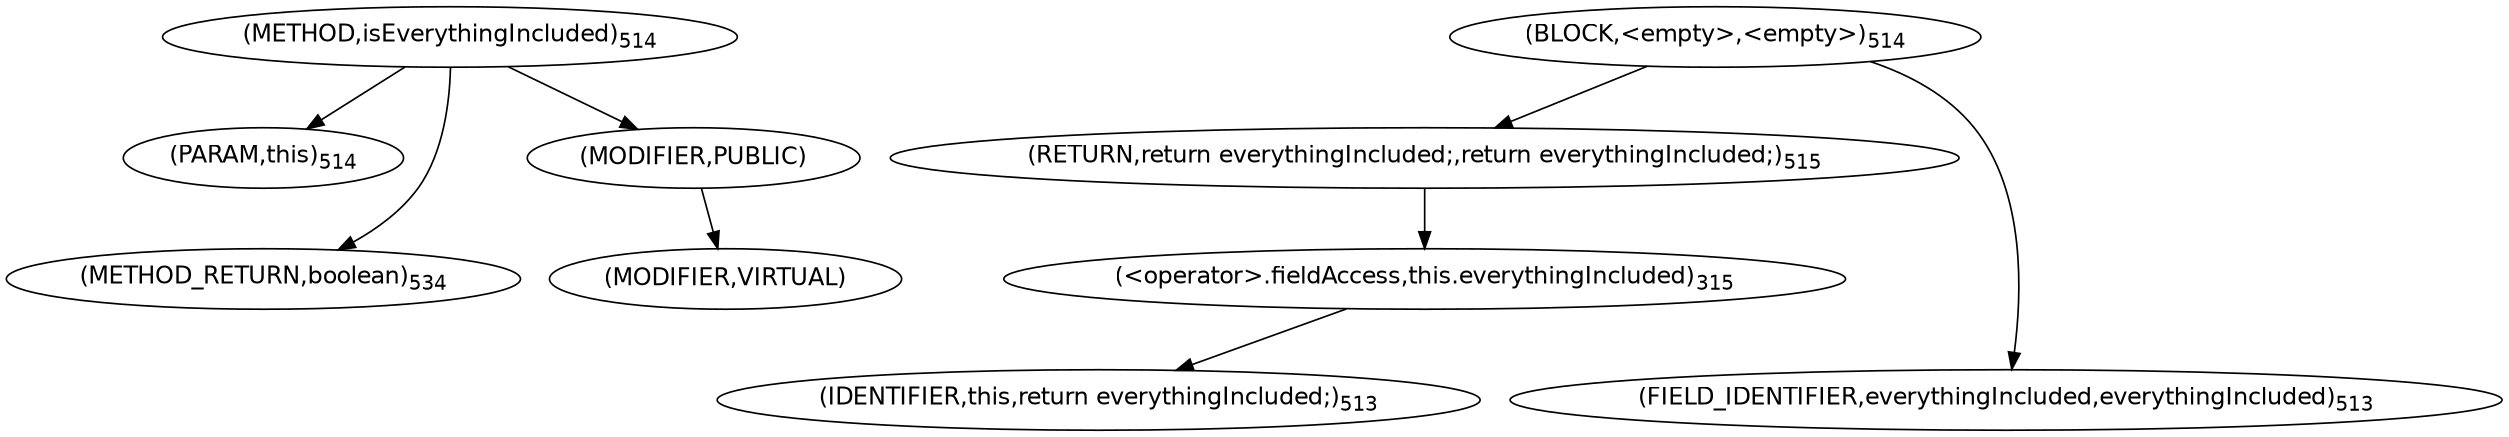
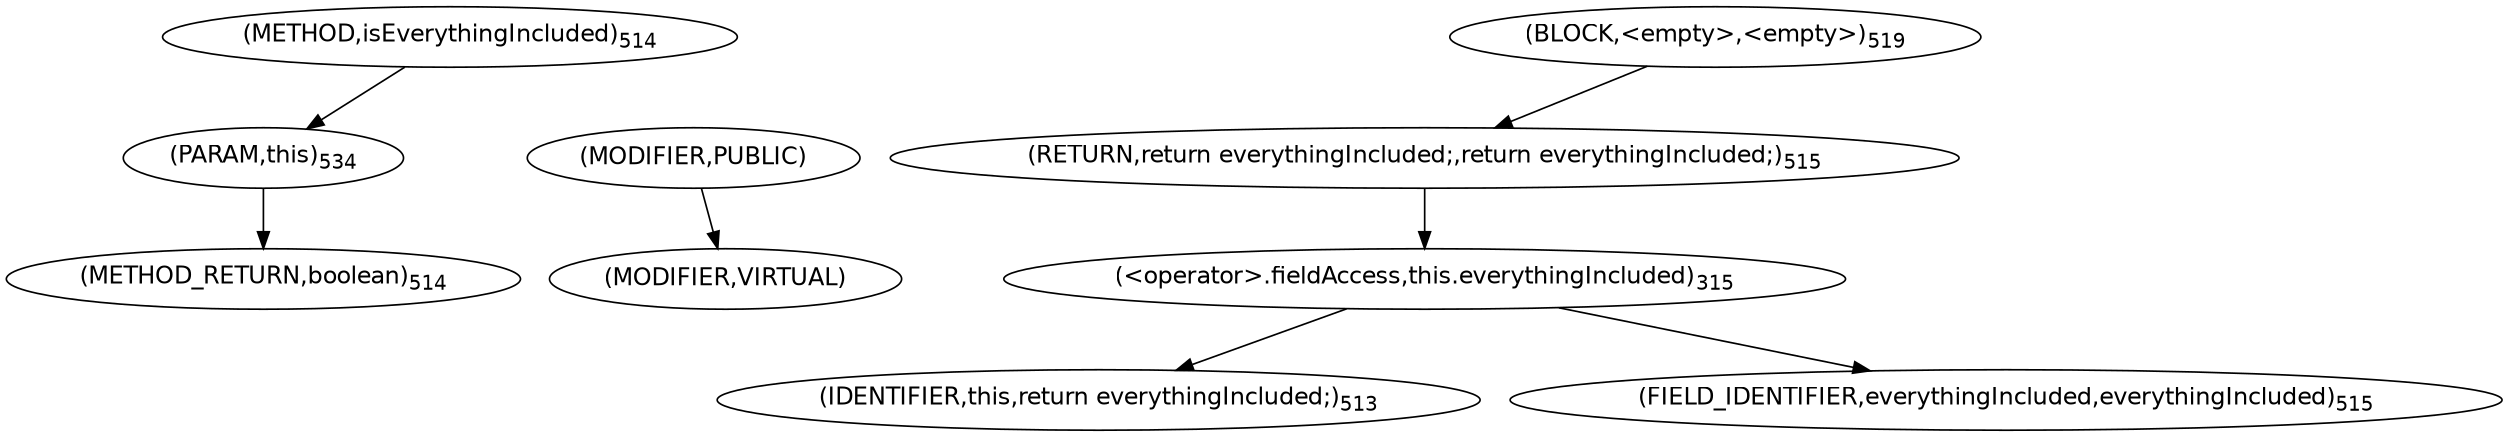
node "(BLOCK,<empty>,<empty>)": text "514" -> "519"
edge "(METHOD,isEverythingIncluded)" -> "(MODIFIER,PUBLIC)": removed
node "(PARAM,this)": text "514" -> "534"
edge "(METHOD,isEverythingIncluded)" -> "(METHOD_RETURN,boolean)": now "(PARAM,this)" -> "(METHOD_RETURN,boolean)"
edge "(BLOCK,<empty>,<empty>)" -> "(FIELD_IDENTIFIER,everythingIncluded,everythingIncluded)": now "(<operator>.fieldAccess,this.everythingIncluded)" -> "(FIELD_IDENTIFIER,everythingIncluded,everythingIncluded)"
node "(METHOD_RETURN,boolean)": text "534" -> "514"
node "(FIELD_IDENTIFIER,everythingIncluded,everythingIncluded)": text "513" -> "515"
